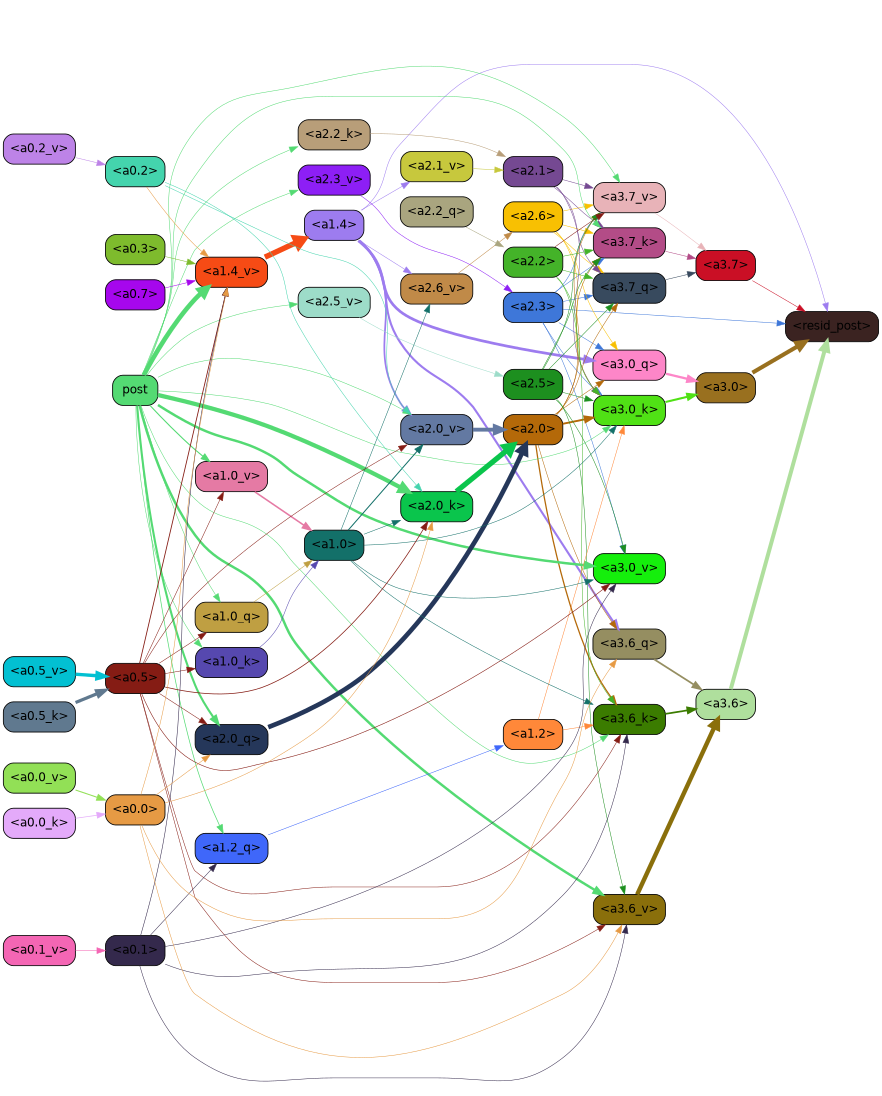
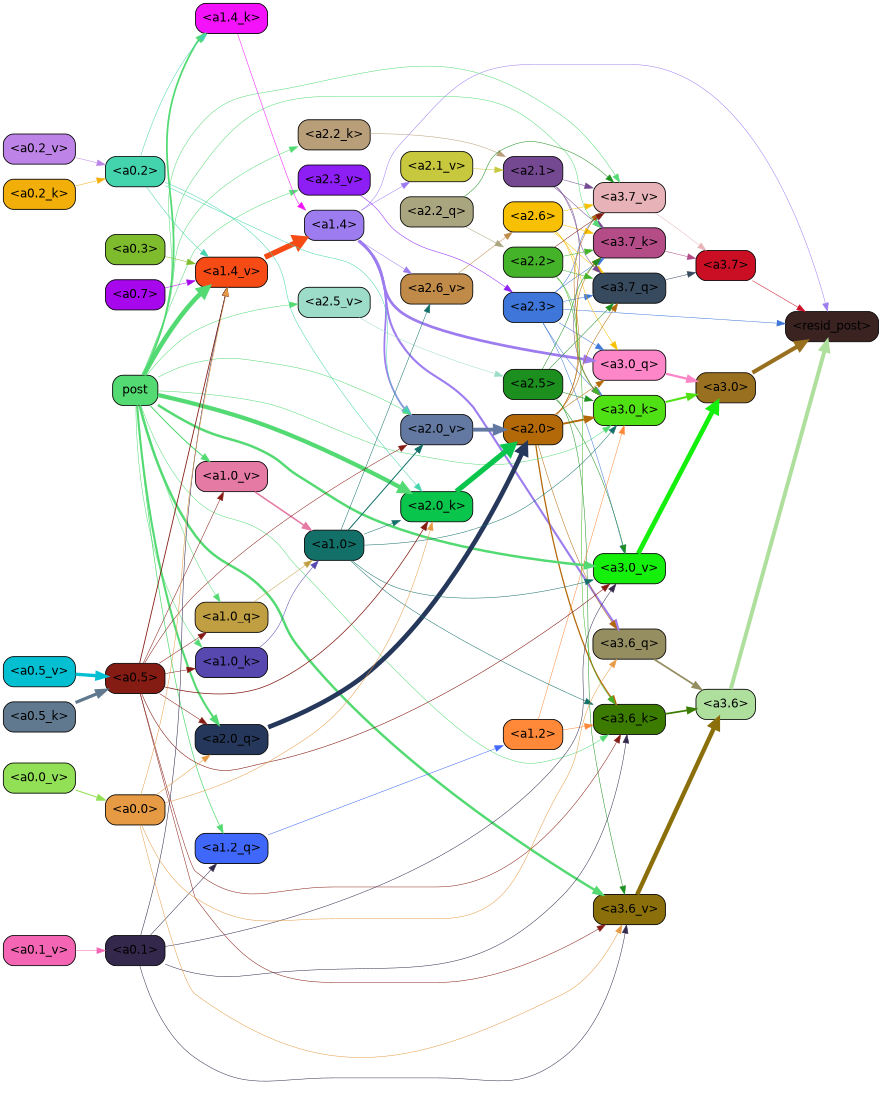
node "<a1.4_k>": added
node "<a0.2_k>": added
edge "<a0.2>" -> "<a1.4_v>": color #e69a44 -> #44d4ad
edge "<a2.5>" -> "<a3.7_v>": now "<a2.2_q>" -> "<a3.7_v>"
edge "<a3.0_v>" -> "<a3.0>": added
node "<a0.0_k>": removed
